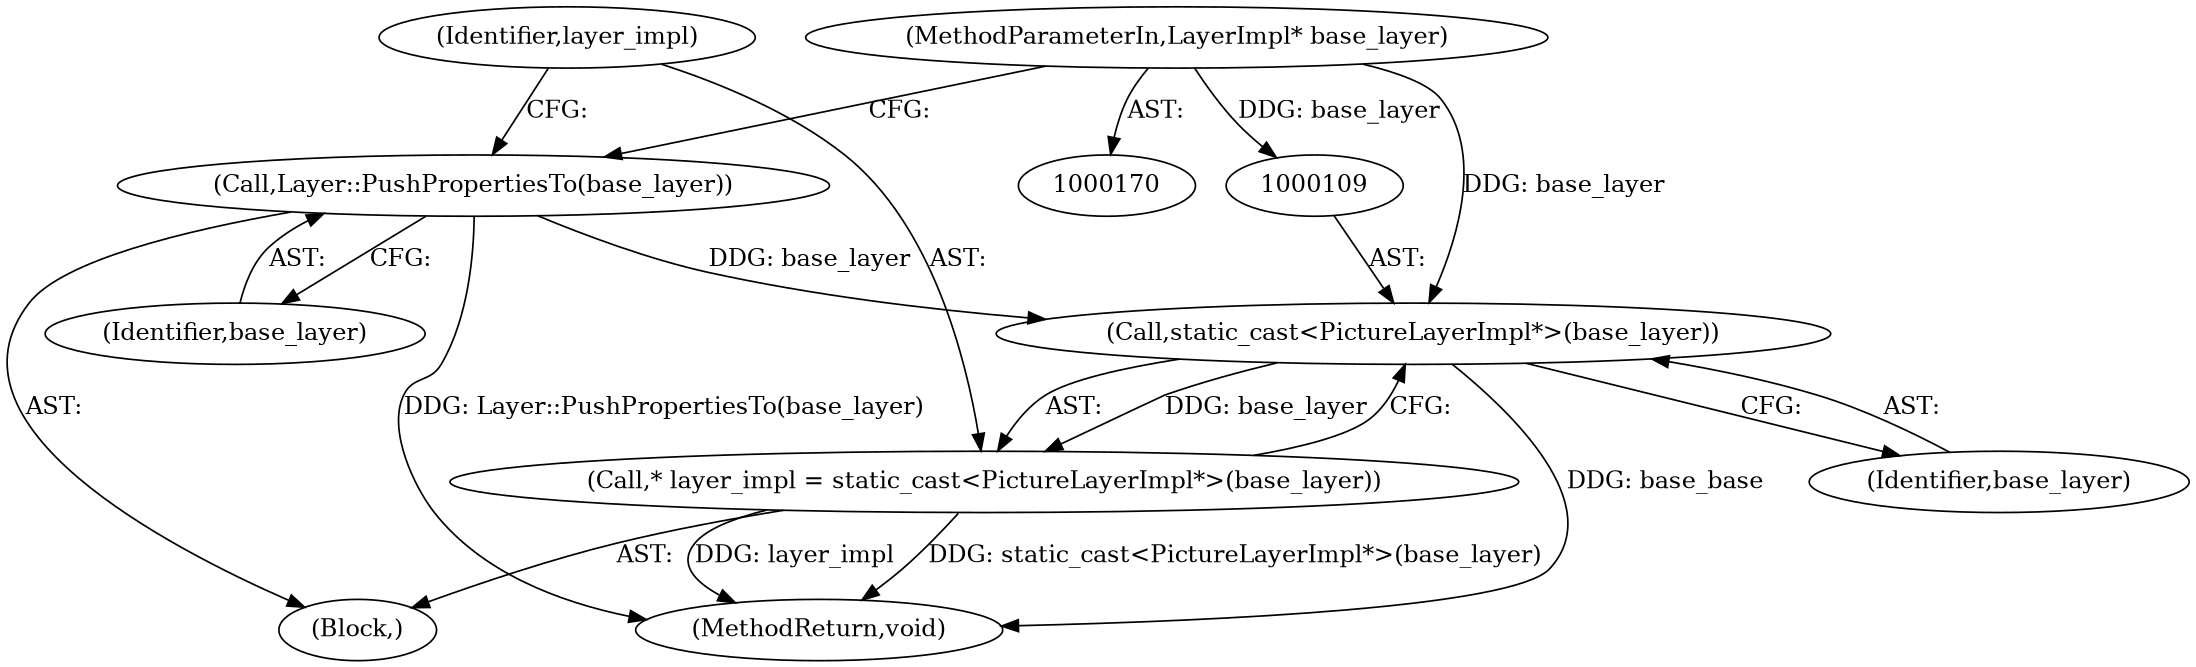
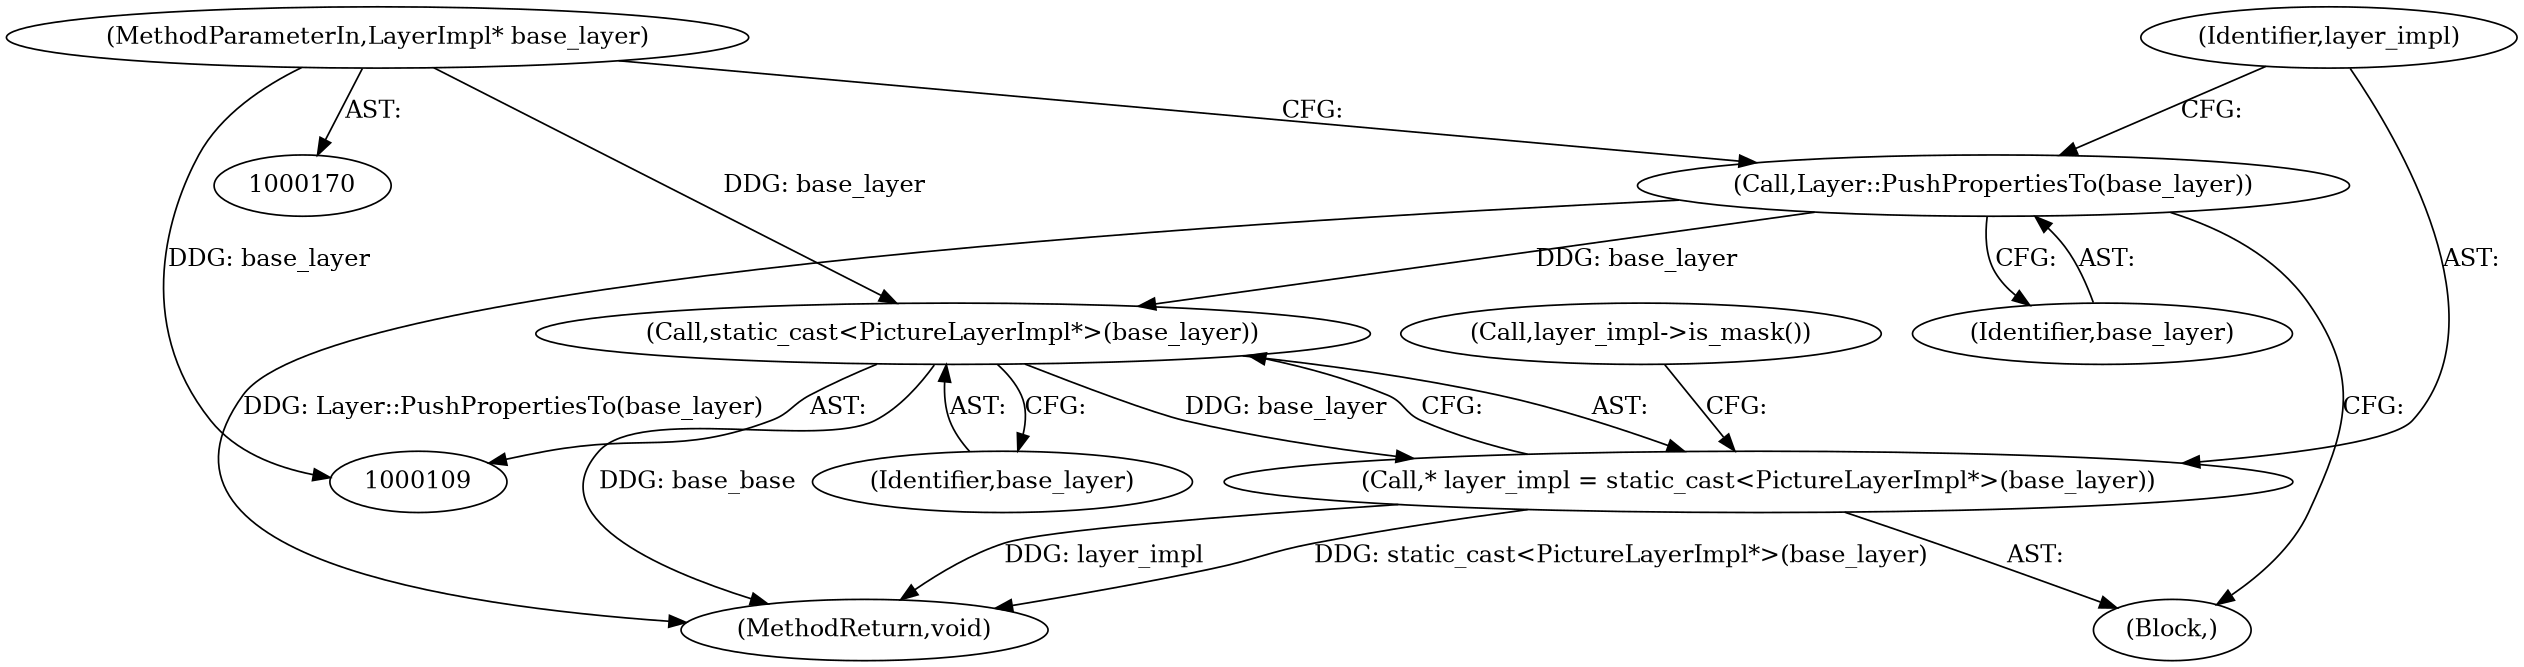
edge "1000109" -> "(Call,static_cast<PictureLayerImpl*>(base_layer))": reversed
node "(Call,layer_impl->is_mask())": added
edge "(Call,Layer::PushPropertiesTo(base_layer))" -> "(Block,)": label "AST: " -> "CFG: "
